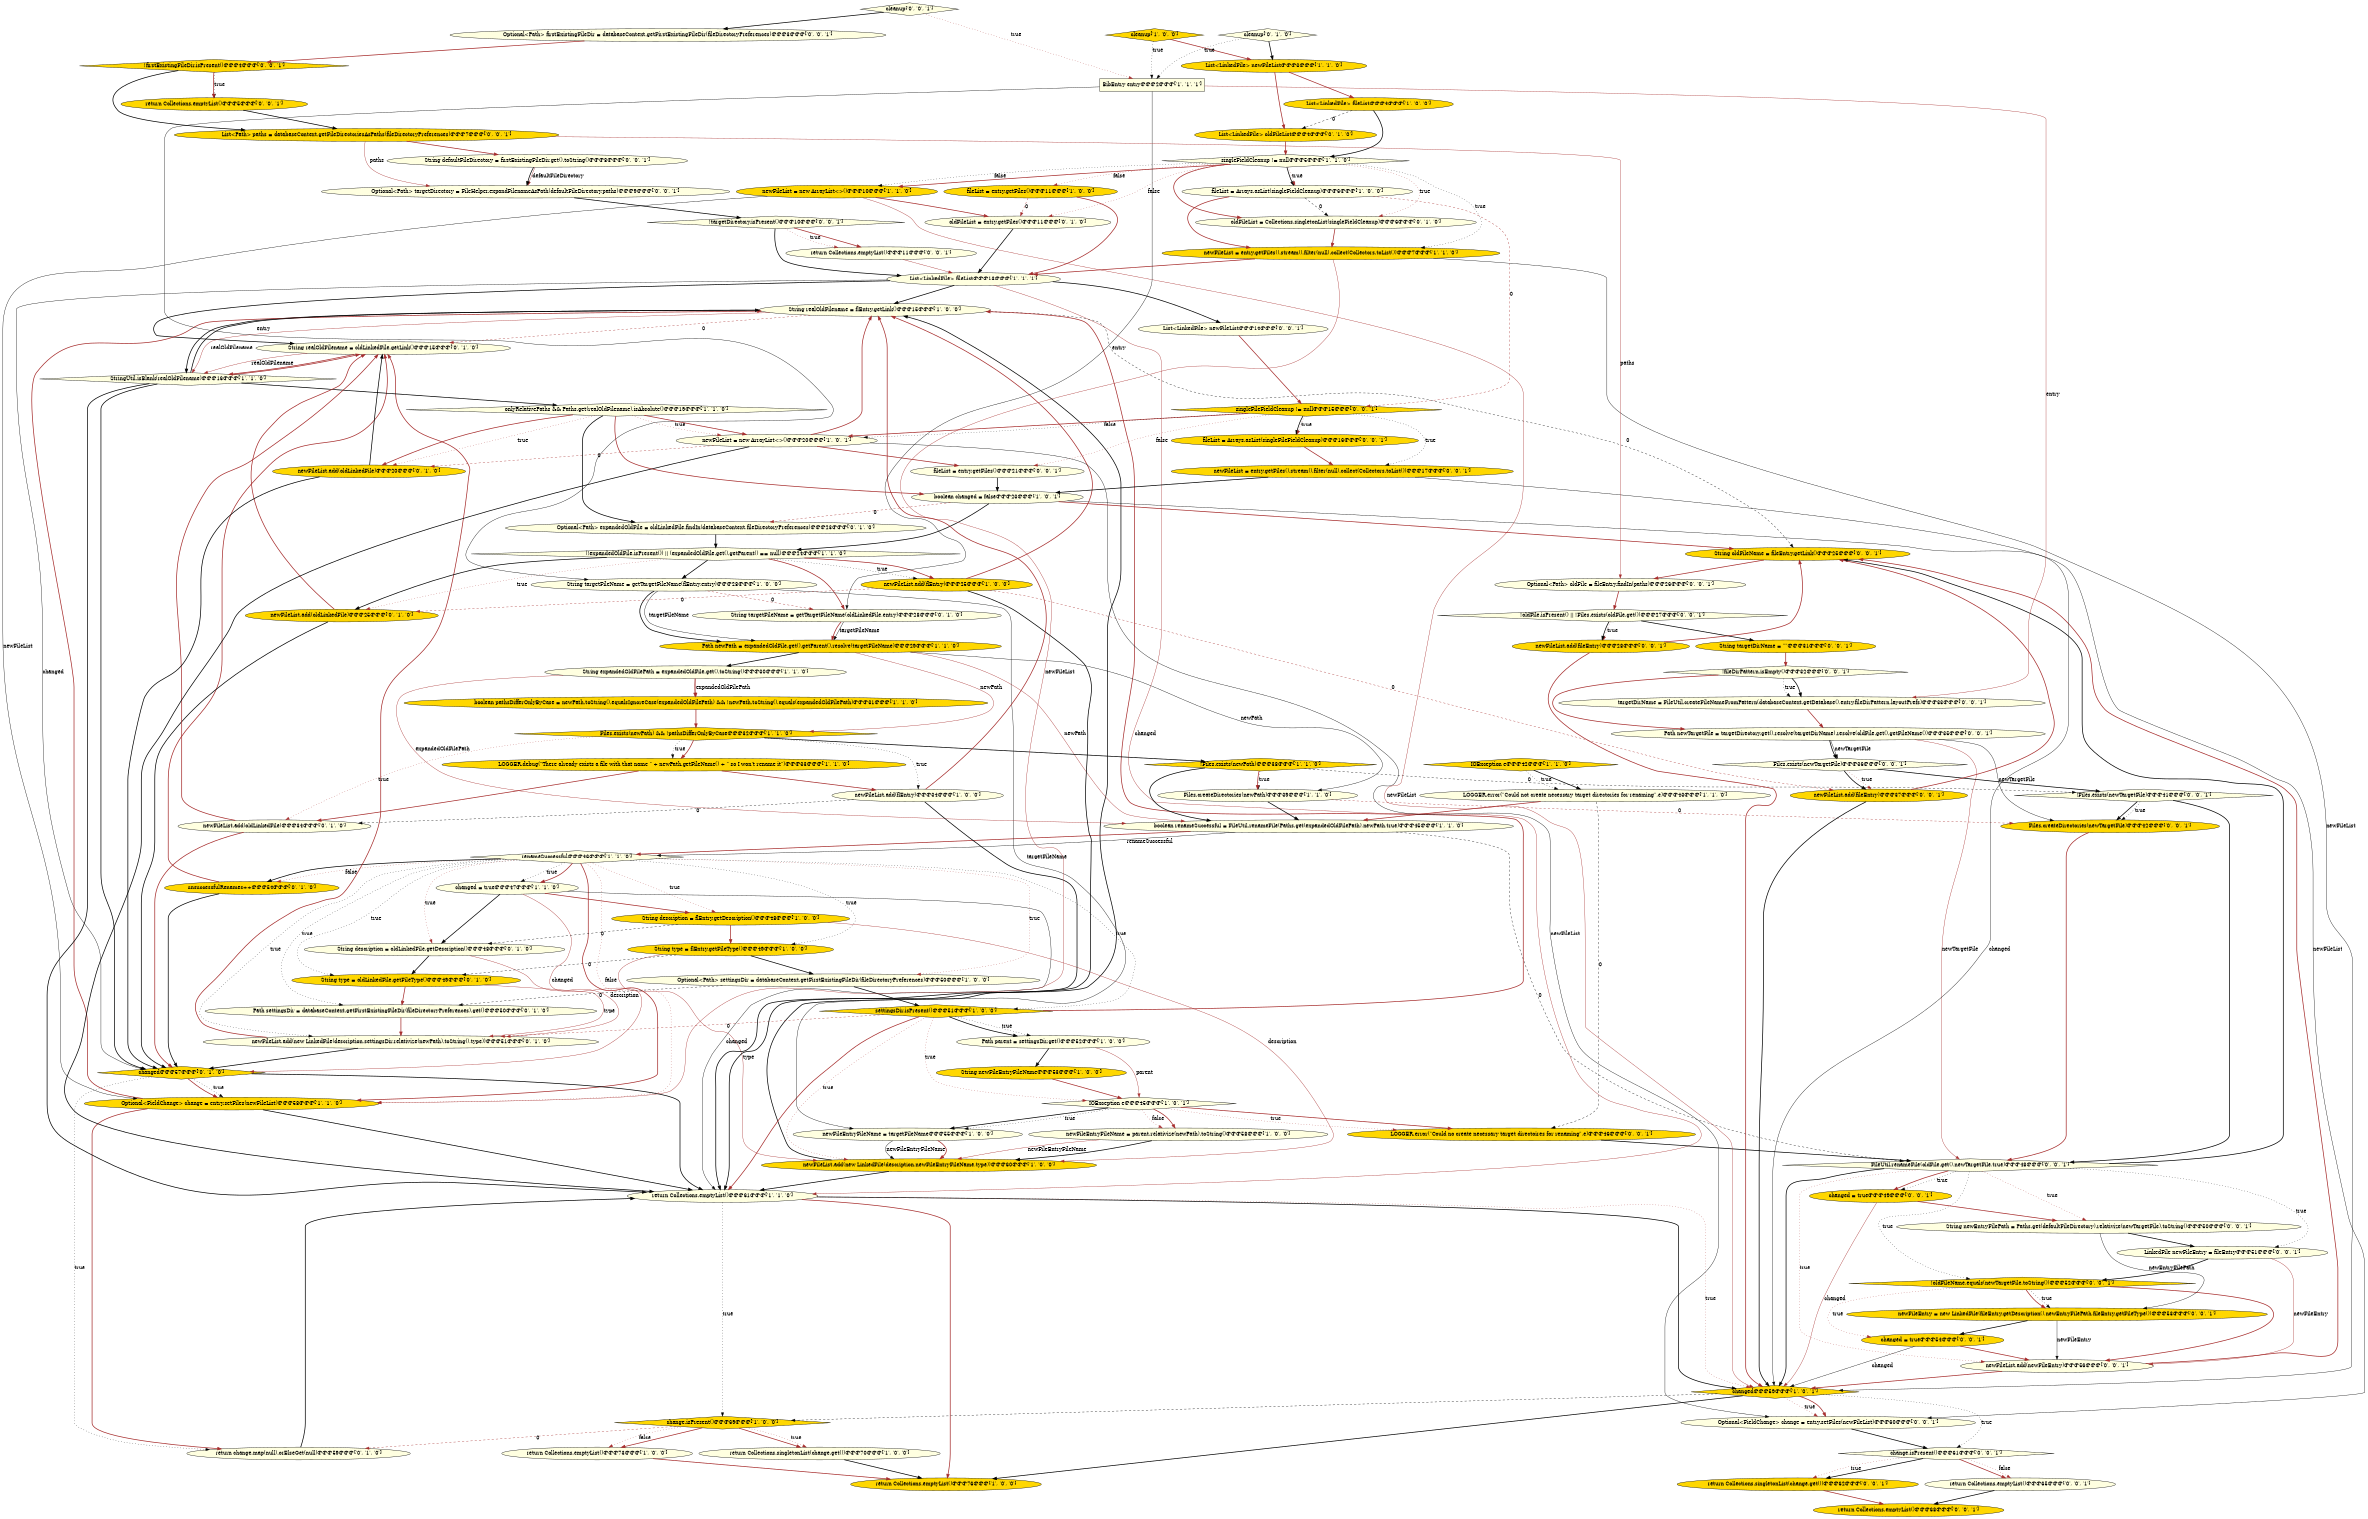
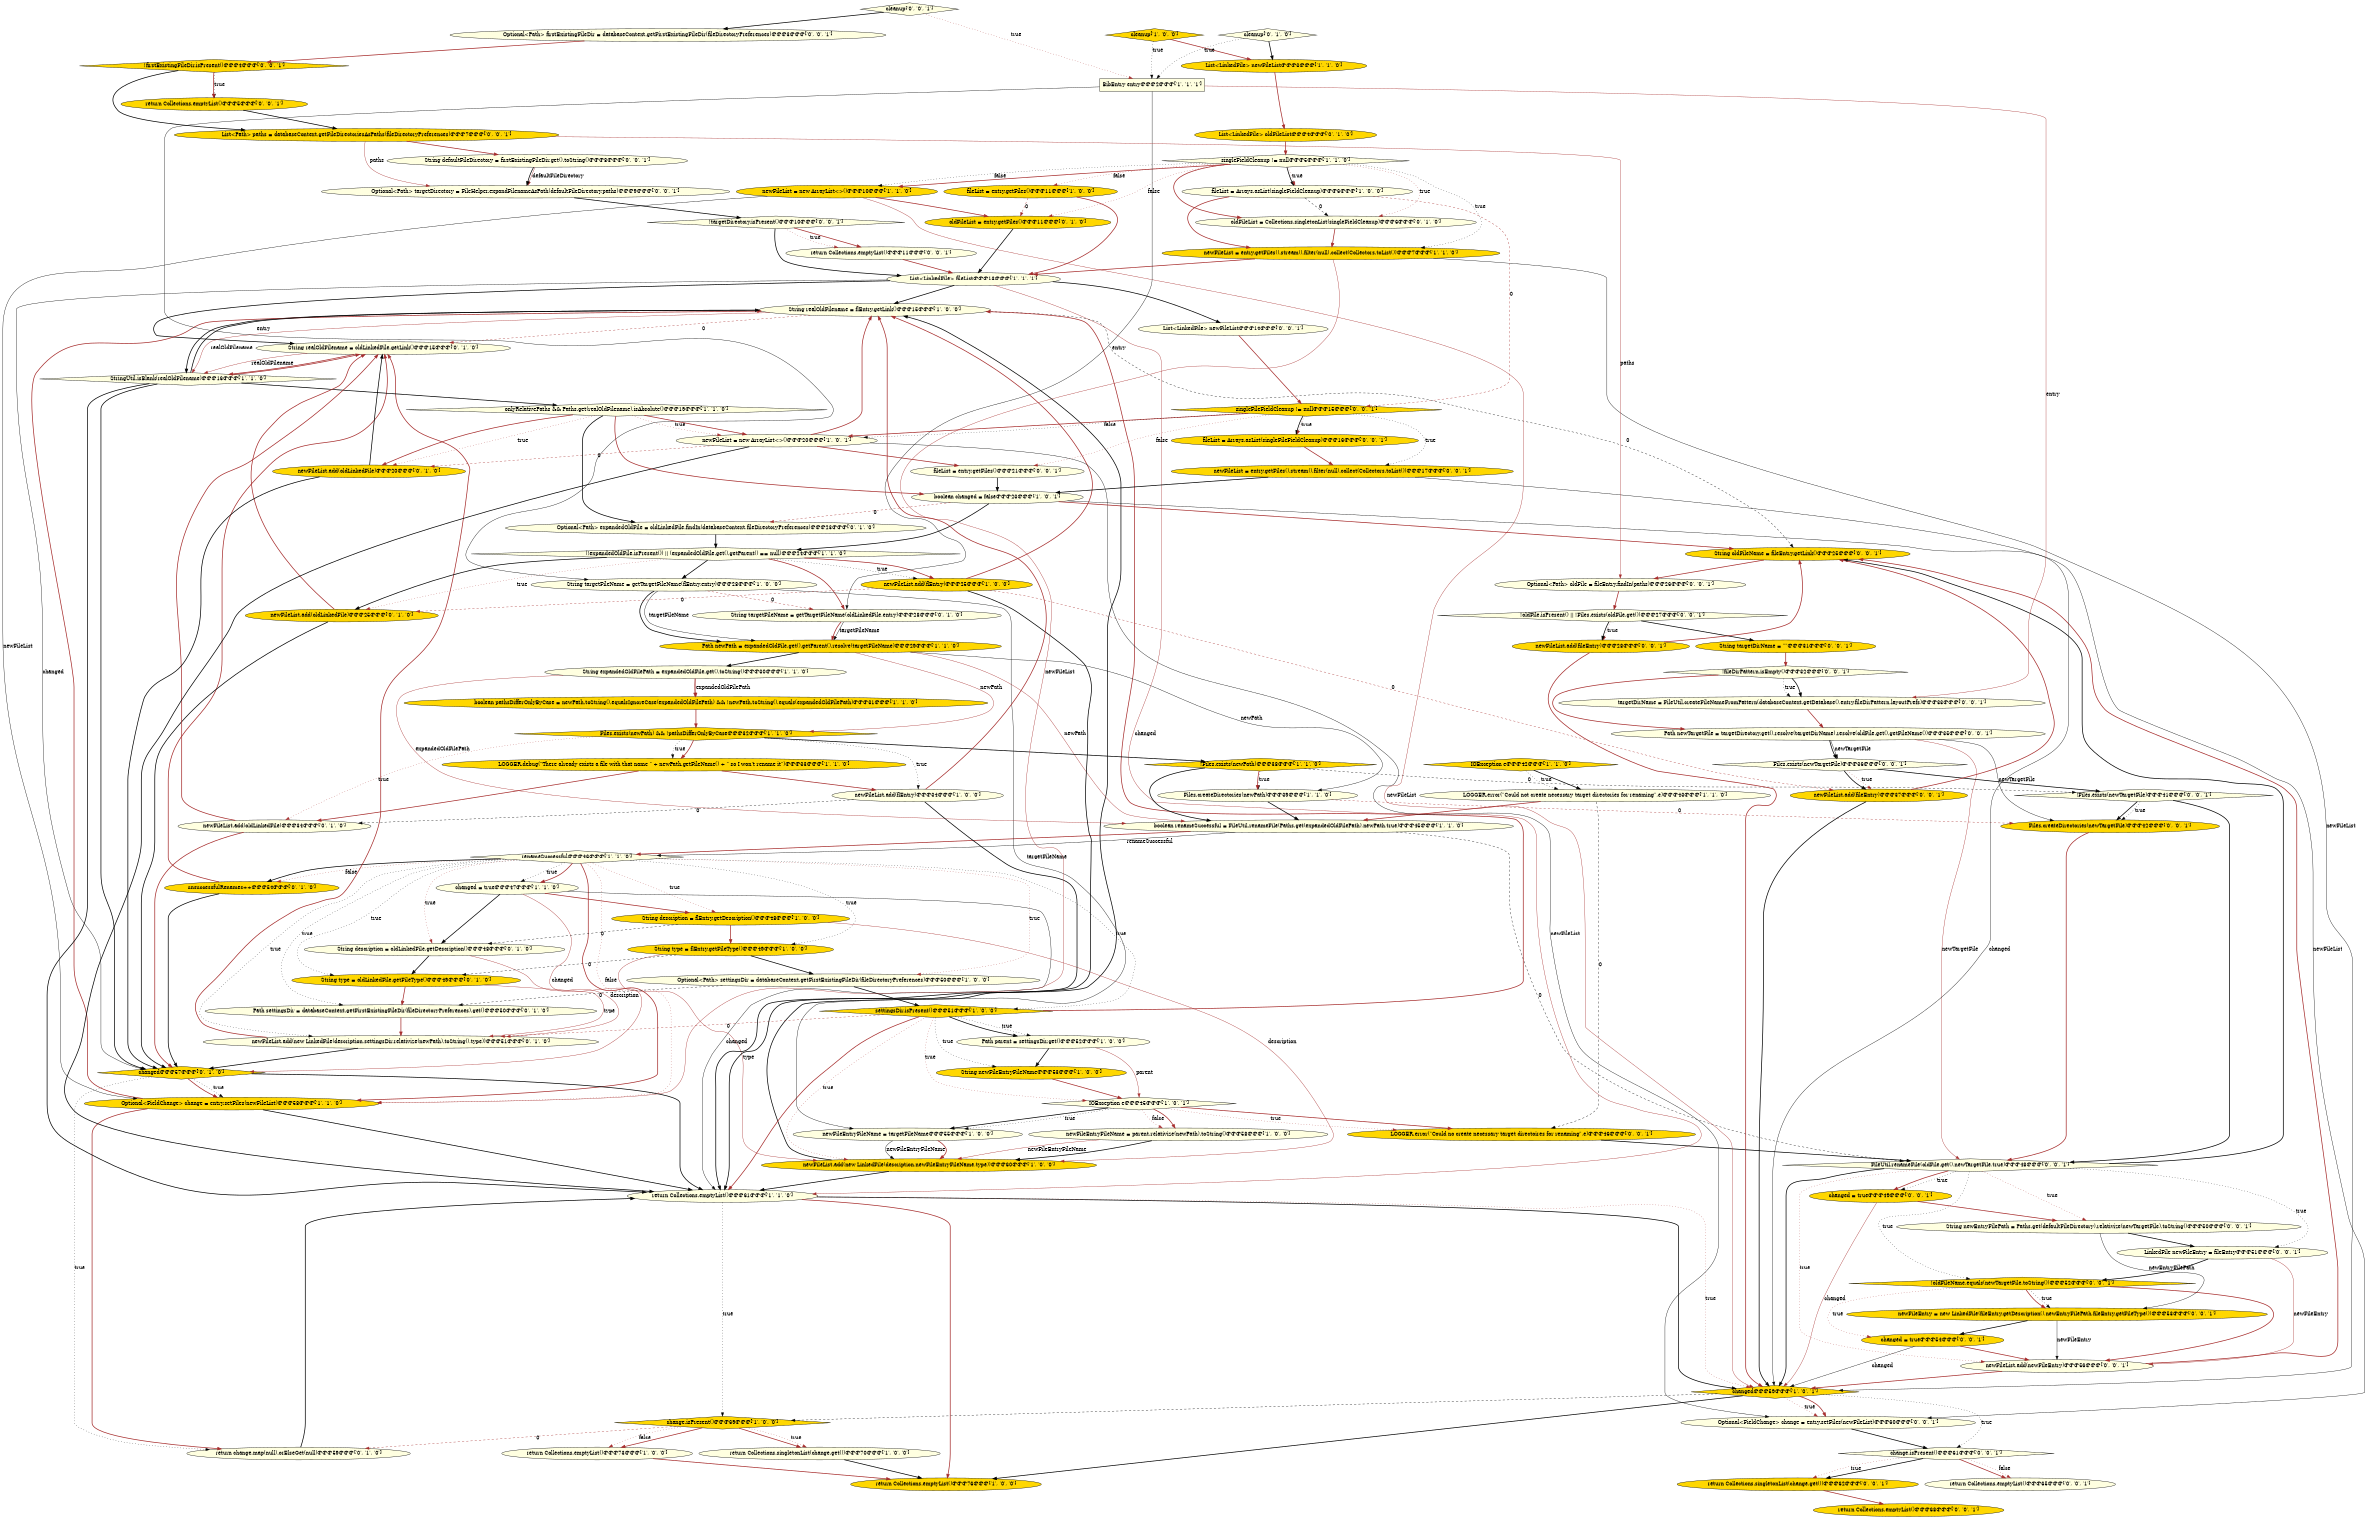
node "List<LinkedFile> fileList@@@4@@@['1', '0', '0']": removed
node "oldFileList = entry.getFiles()@@@11@@@['0', '1', '0']": fillcolor lightyellow -> gold
edge "return Collections.emptyList()@@@11@@@['0', '0', '1']" -> "List<LinkedFile> fileList@@@13@@@['1', '1', '1']": style solid -> bold
edge "settingsDir.isPresent()@@@51@@@['1', '0', '0']" -> "String newFileEntryFileName@@@53@@@['1', '0', '0']": added, label "true"
edge "return Collections.emptyList()@@@65@@@['0', '0', '1']" -> "return Collections.emptyList()@@@68@@@['0', '0', '1']": removed
